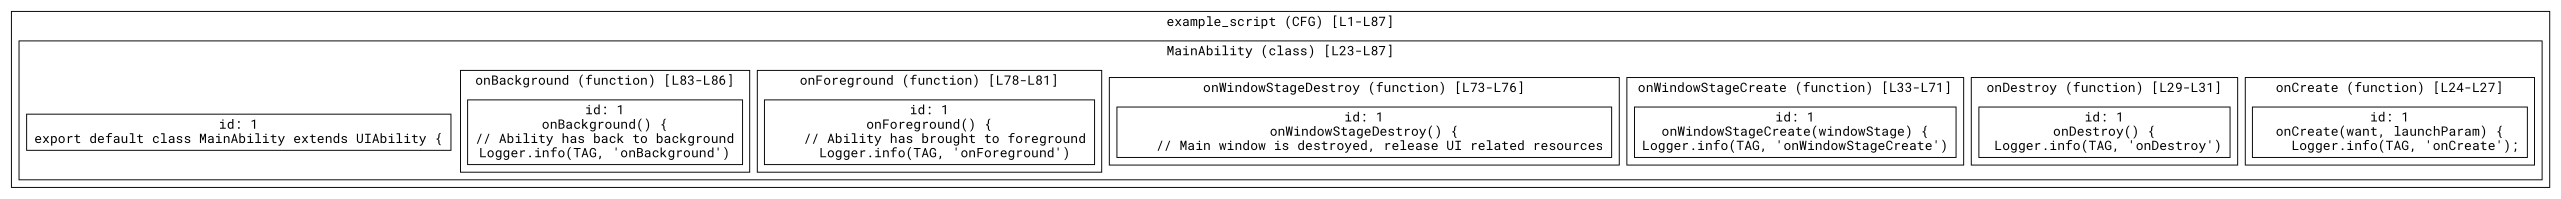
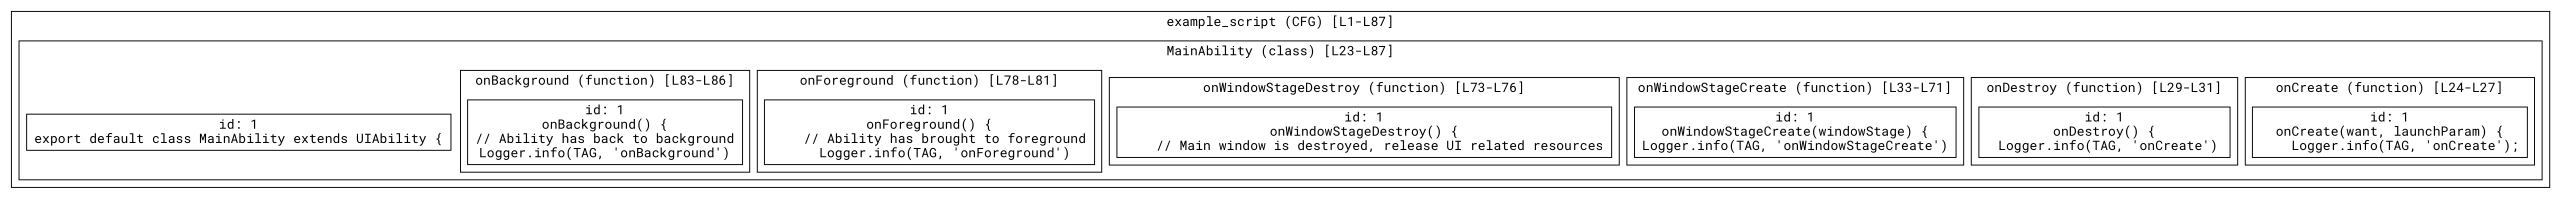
node "id: 1 onDestroy() { Logger.info(TAG, 'onDestroy')": label "id: 1 onDestroy() { Logger.info(TAG, 'onDestroy')" -> "id: 1 onDestroy() { Logger.info(TAG, 'onCreate')"
